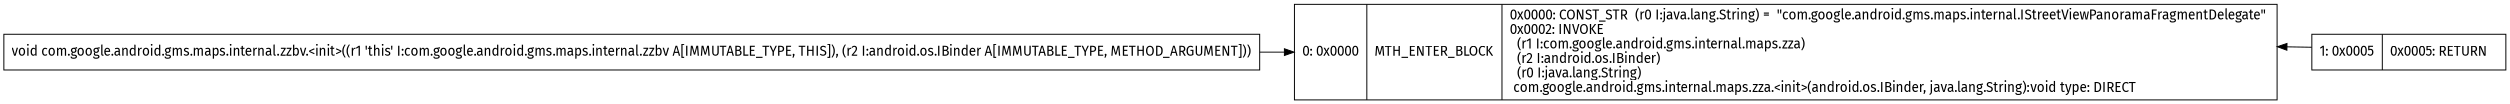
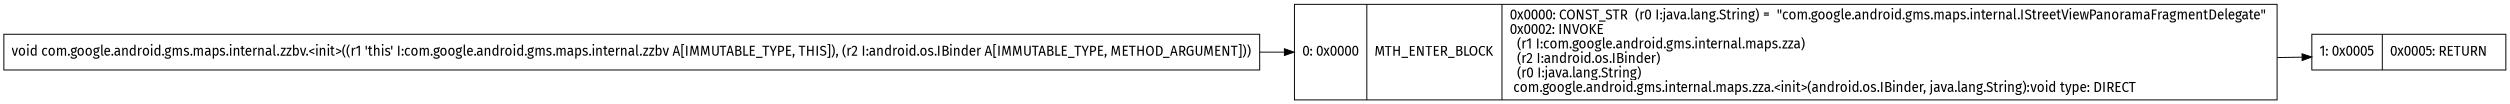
edge "1: 0x0005" -> "0: 0x0000": reversed
